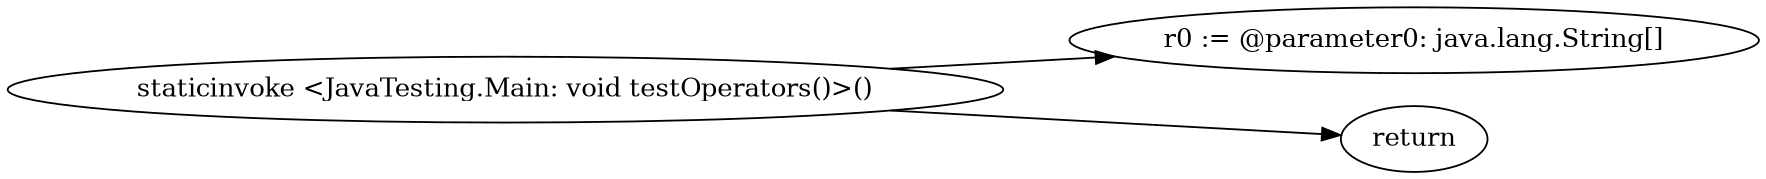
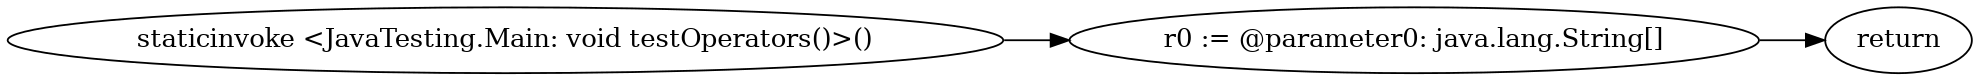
edge "staticinvoke <JavaTesting.Main: void testOperators()>()" -> "return": now "r0 := @parameter0: java.lang.String[]" -> "return"
